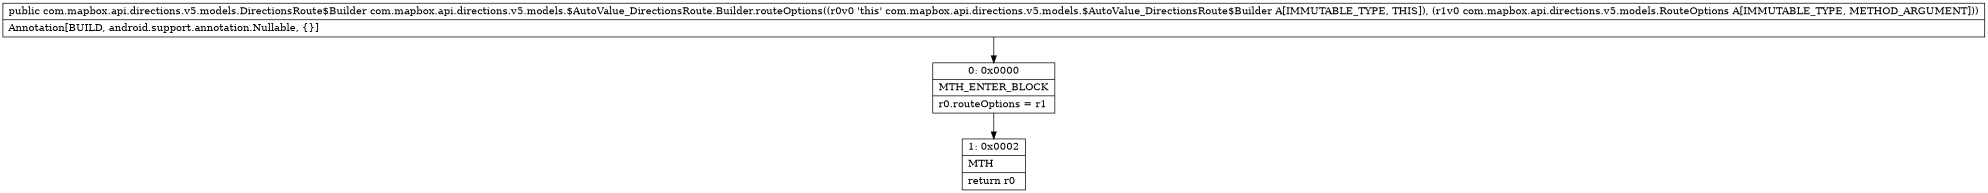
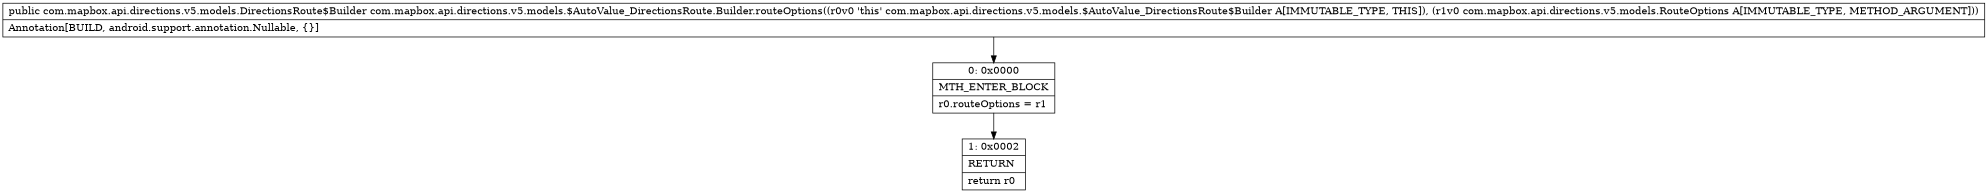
node "1: 0x0002": text "MTH" -> "RETURN"
